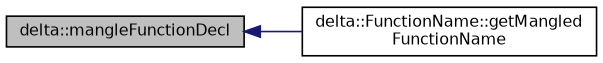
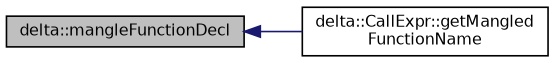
node "delta::FunctionName::getMangled FunctionName": label "delta::FunctionName::getMangled FunctionName" -> "delta::CallExpr::getMangled FunctionName"
